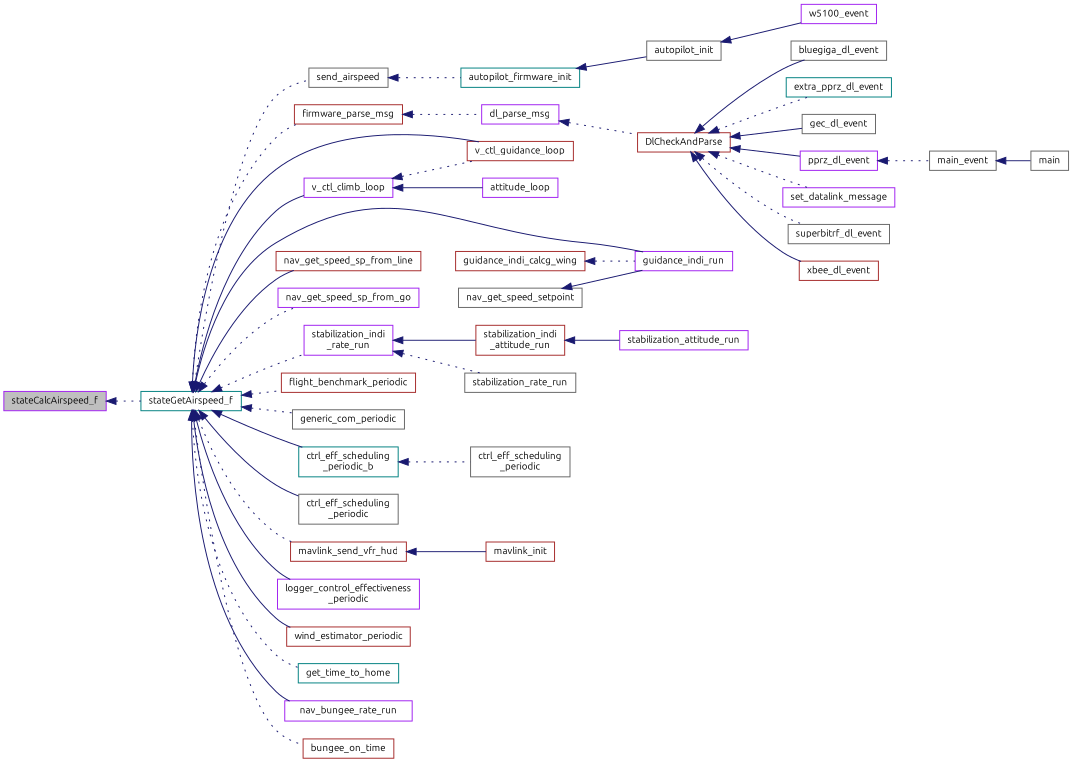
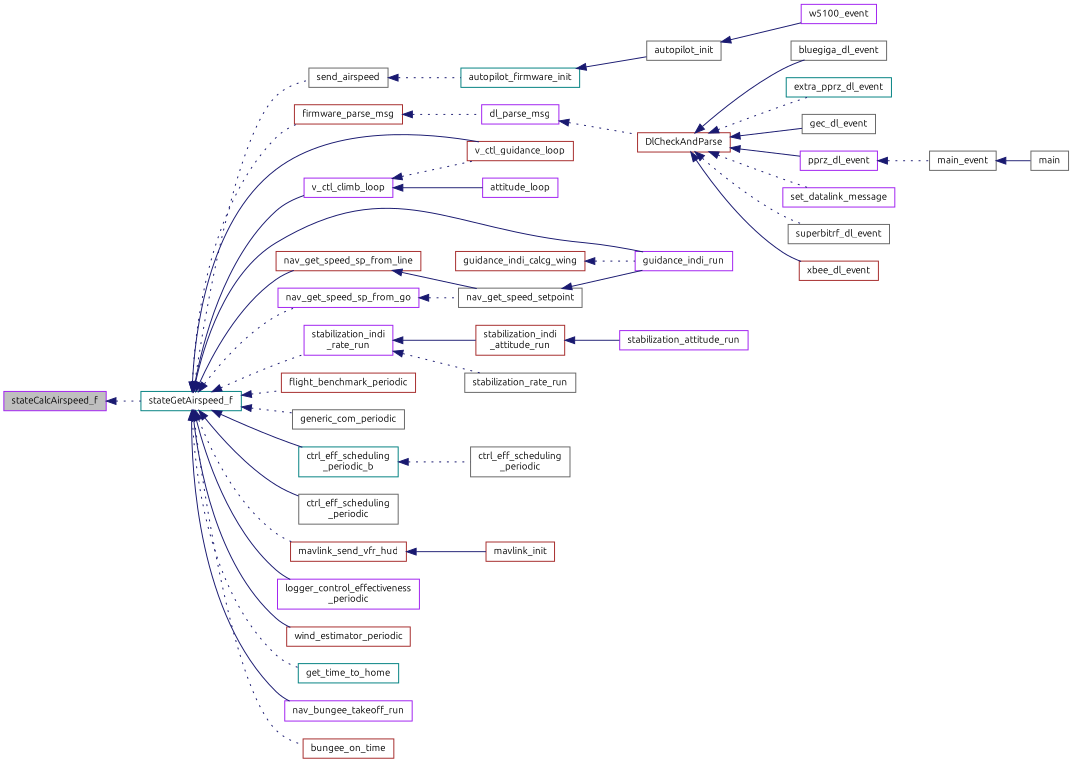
edge "nav_get_speed_setpoint" -> "nav_get_speed_sp_from_line": added
edge "nav_get_speed_setpoint" -> "nav_get_speed_sp_from_go": added
node "nav_bungee_rate_run": label "nav_bungee_rate_run" -> "nav_bungee_takeoff_run"
